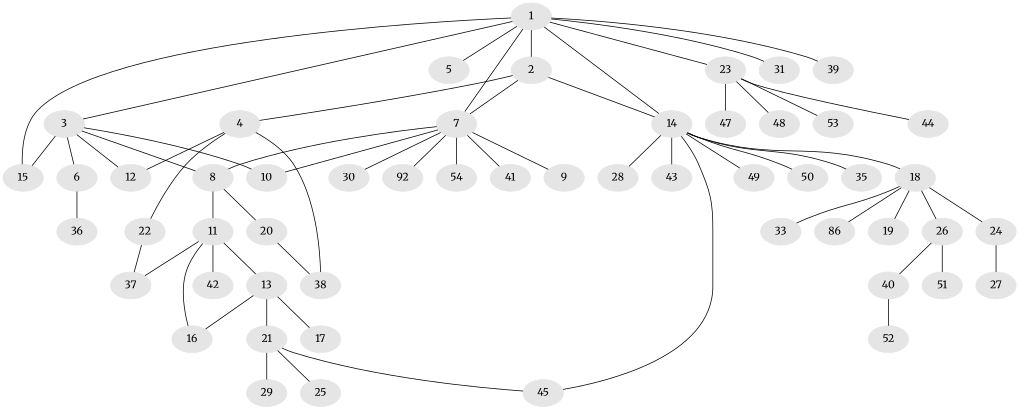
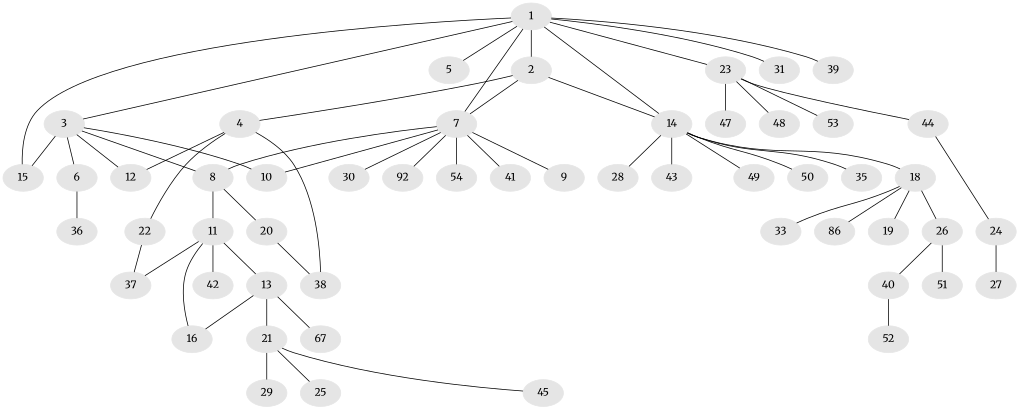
edge "18" -- "24": now "44" -- "24"
edge "14" -- "45": removed
node "17": label "17" -> "67"
